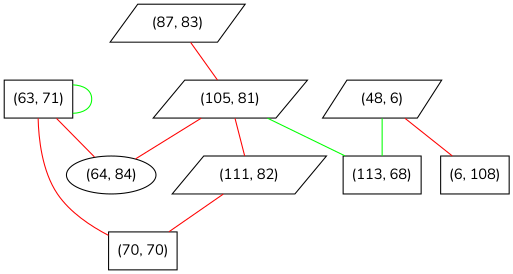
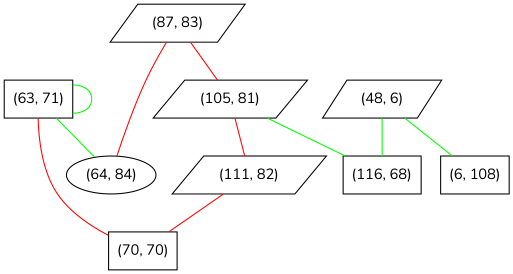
edge "(48, 6)" -- "(6, 108)": color red -> green
edge "(63, 71)" -- "(64, 84)": color red -> green
edge "(105, 81)" -- "(64, 84)": now "(87, 83)" -- "(64, 84)"
node "(113, 68)": label "(113, 68)" -> "(116, 68)"
